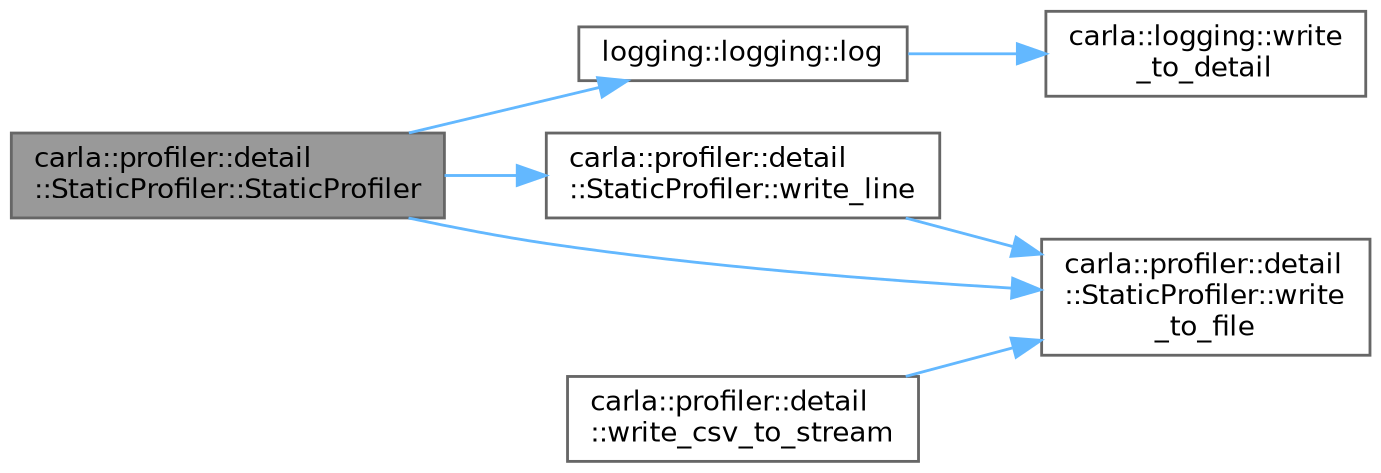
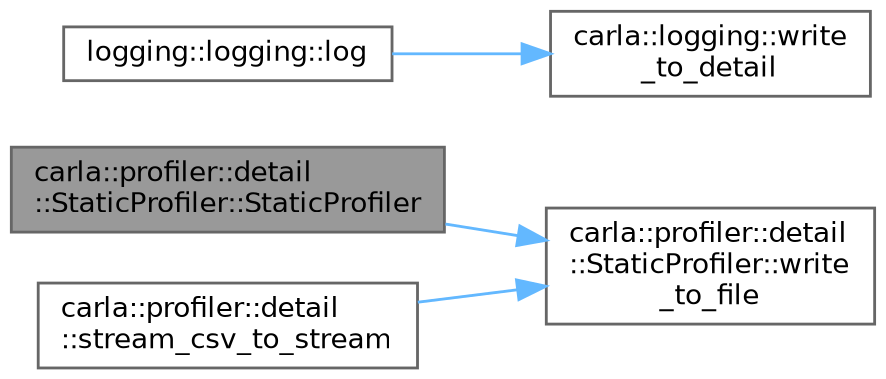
edge "carla::profiler::detail ::StaticProfiler::StaticProfiler" -> "logging::logging::log": removed
node "carla::profiler::detail ::StaticProfiler::write_line": removed
node "carla::profiler::detail ::write_csv_to_stream": label "carla::profiler::detail ::write_csv_to_stream" -> "carla::profiler::detail ::stream_csv_to_stream"
